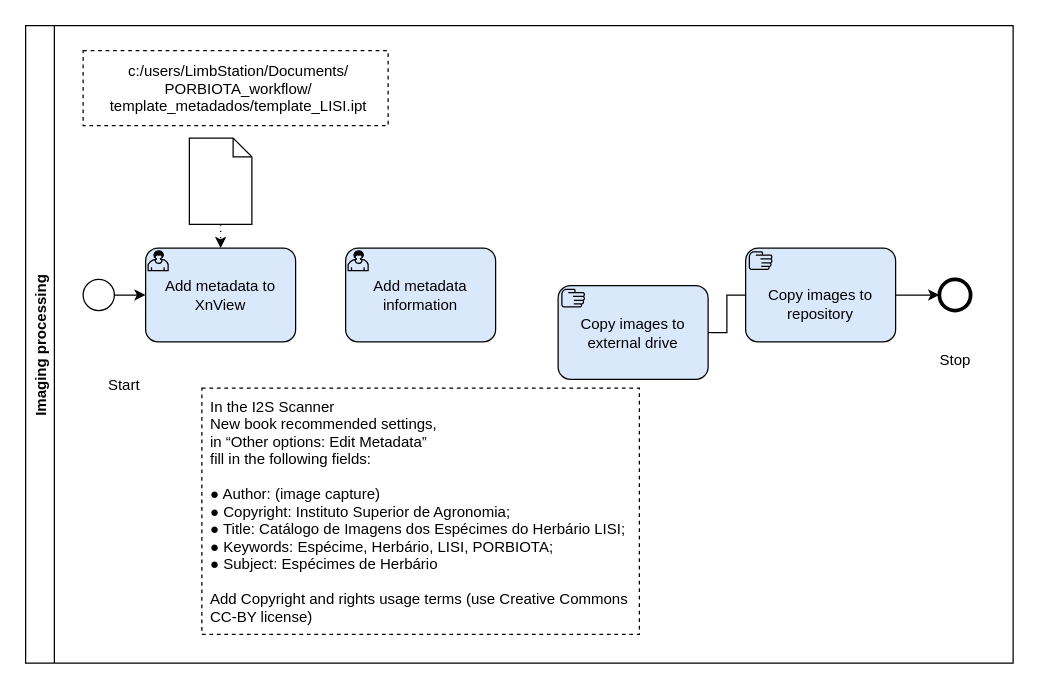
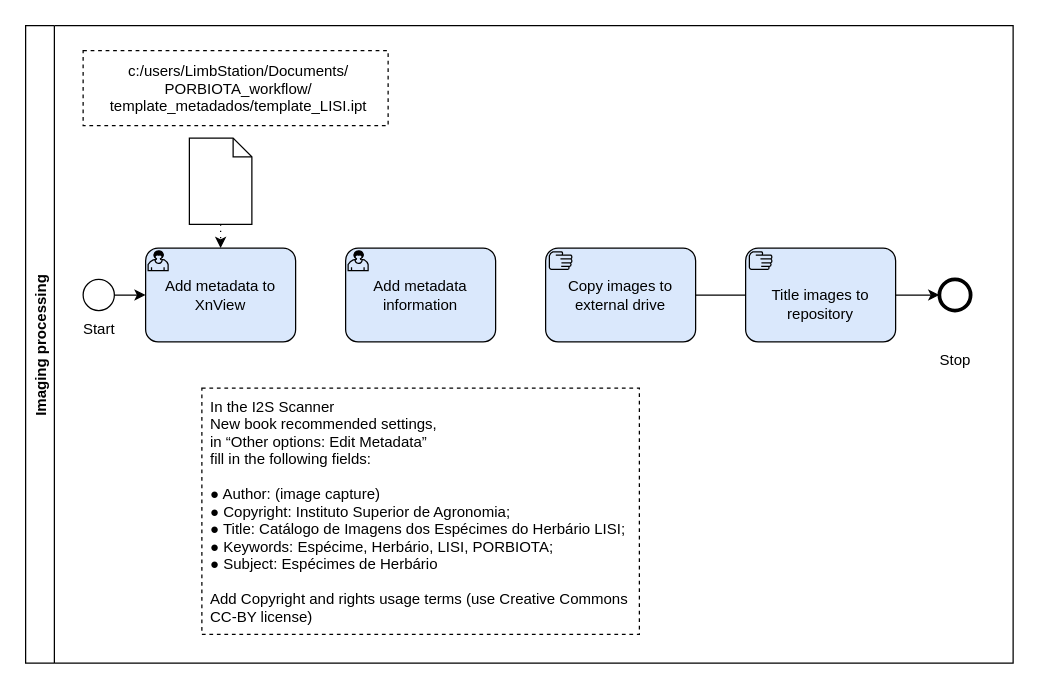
node "Copy images to repository": label "Copy images to repository" -> "Title images to repository"
node "Copy images to external drive": moved (633, 333) -> (621, 295)
node "Start": moved (124, 386) -> (99, 329)
